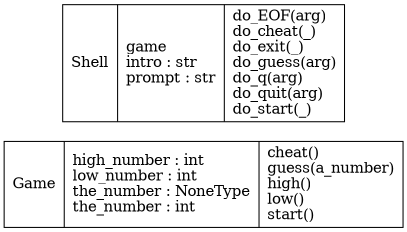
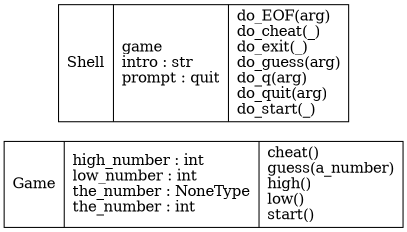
node "Shell": text "prompt : str" -> "prompt : quit"
